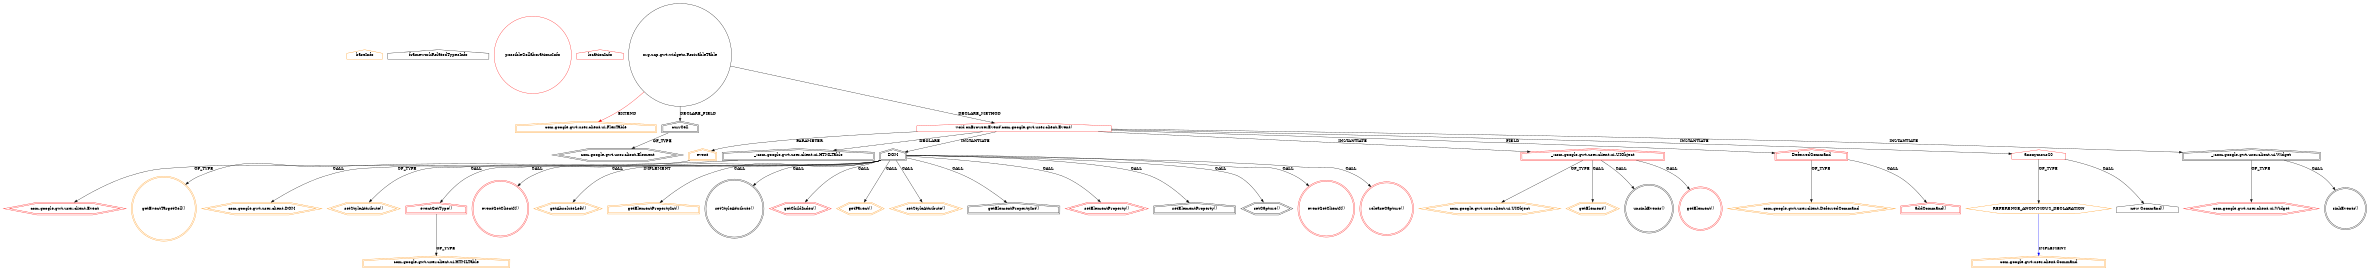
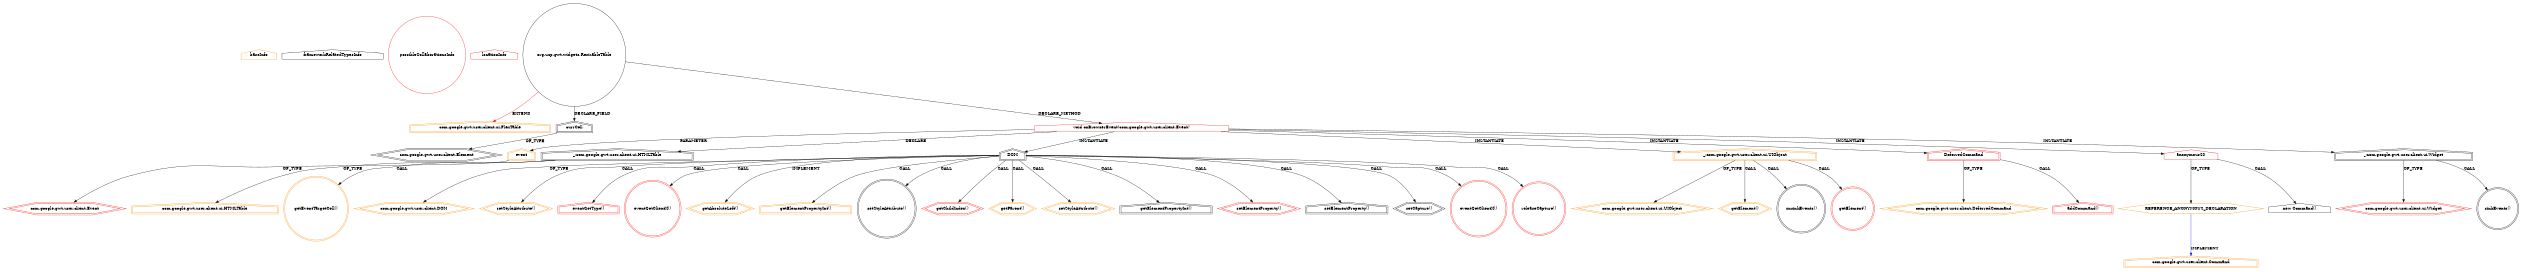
edge "void onBrowserEvent(com.google.gwt.user.client.Event)" -> "DeferredCommand": label "FIELD" -> "INSTANTIATE"
node "_:com.google.gwt.user.client.ui.UIObject": color red -> darkorange
edge "eventGetType()" -> "com.google.gwt.user.client.ui.HTMLTable": now "_:com.google.gwt.user.client.ui.HTMLTable" -> "com.google.gwt.user.client.ui.HTMLTable"
